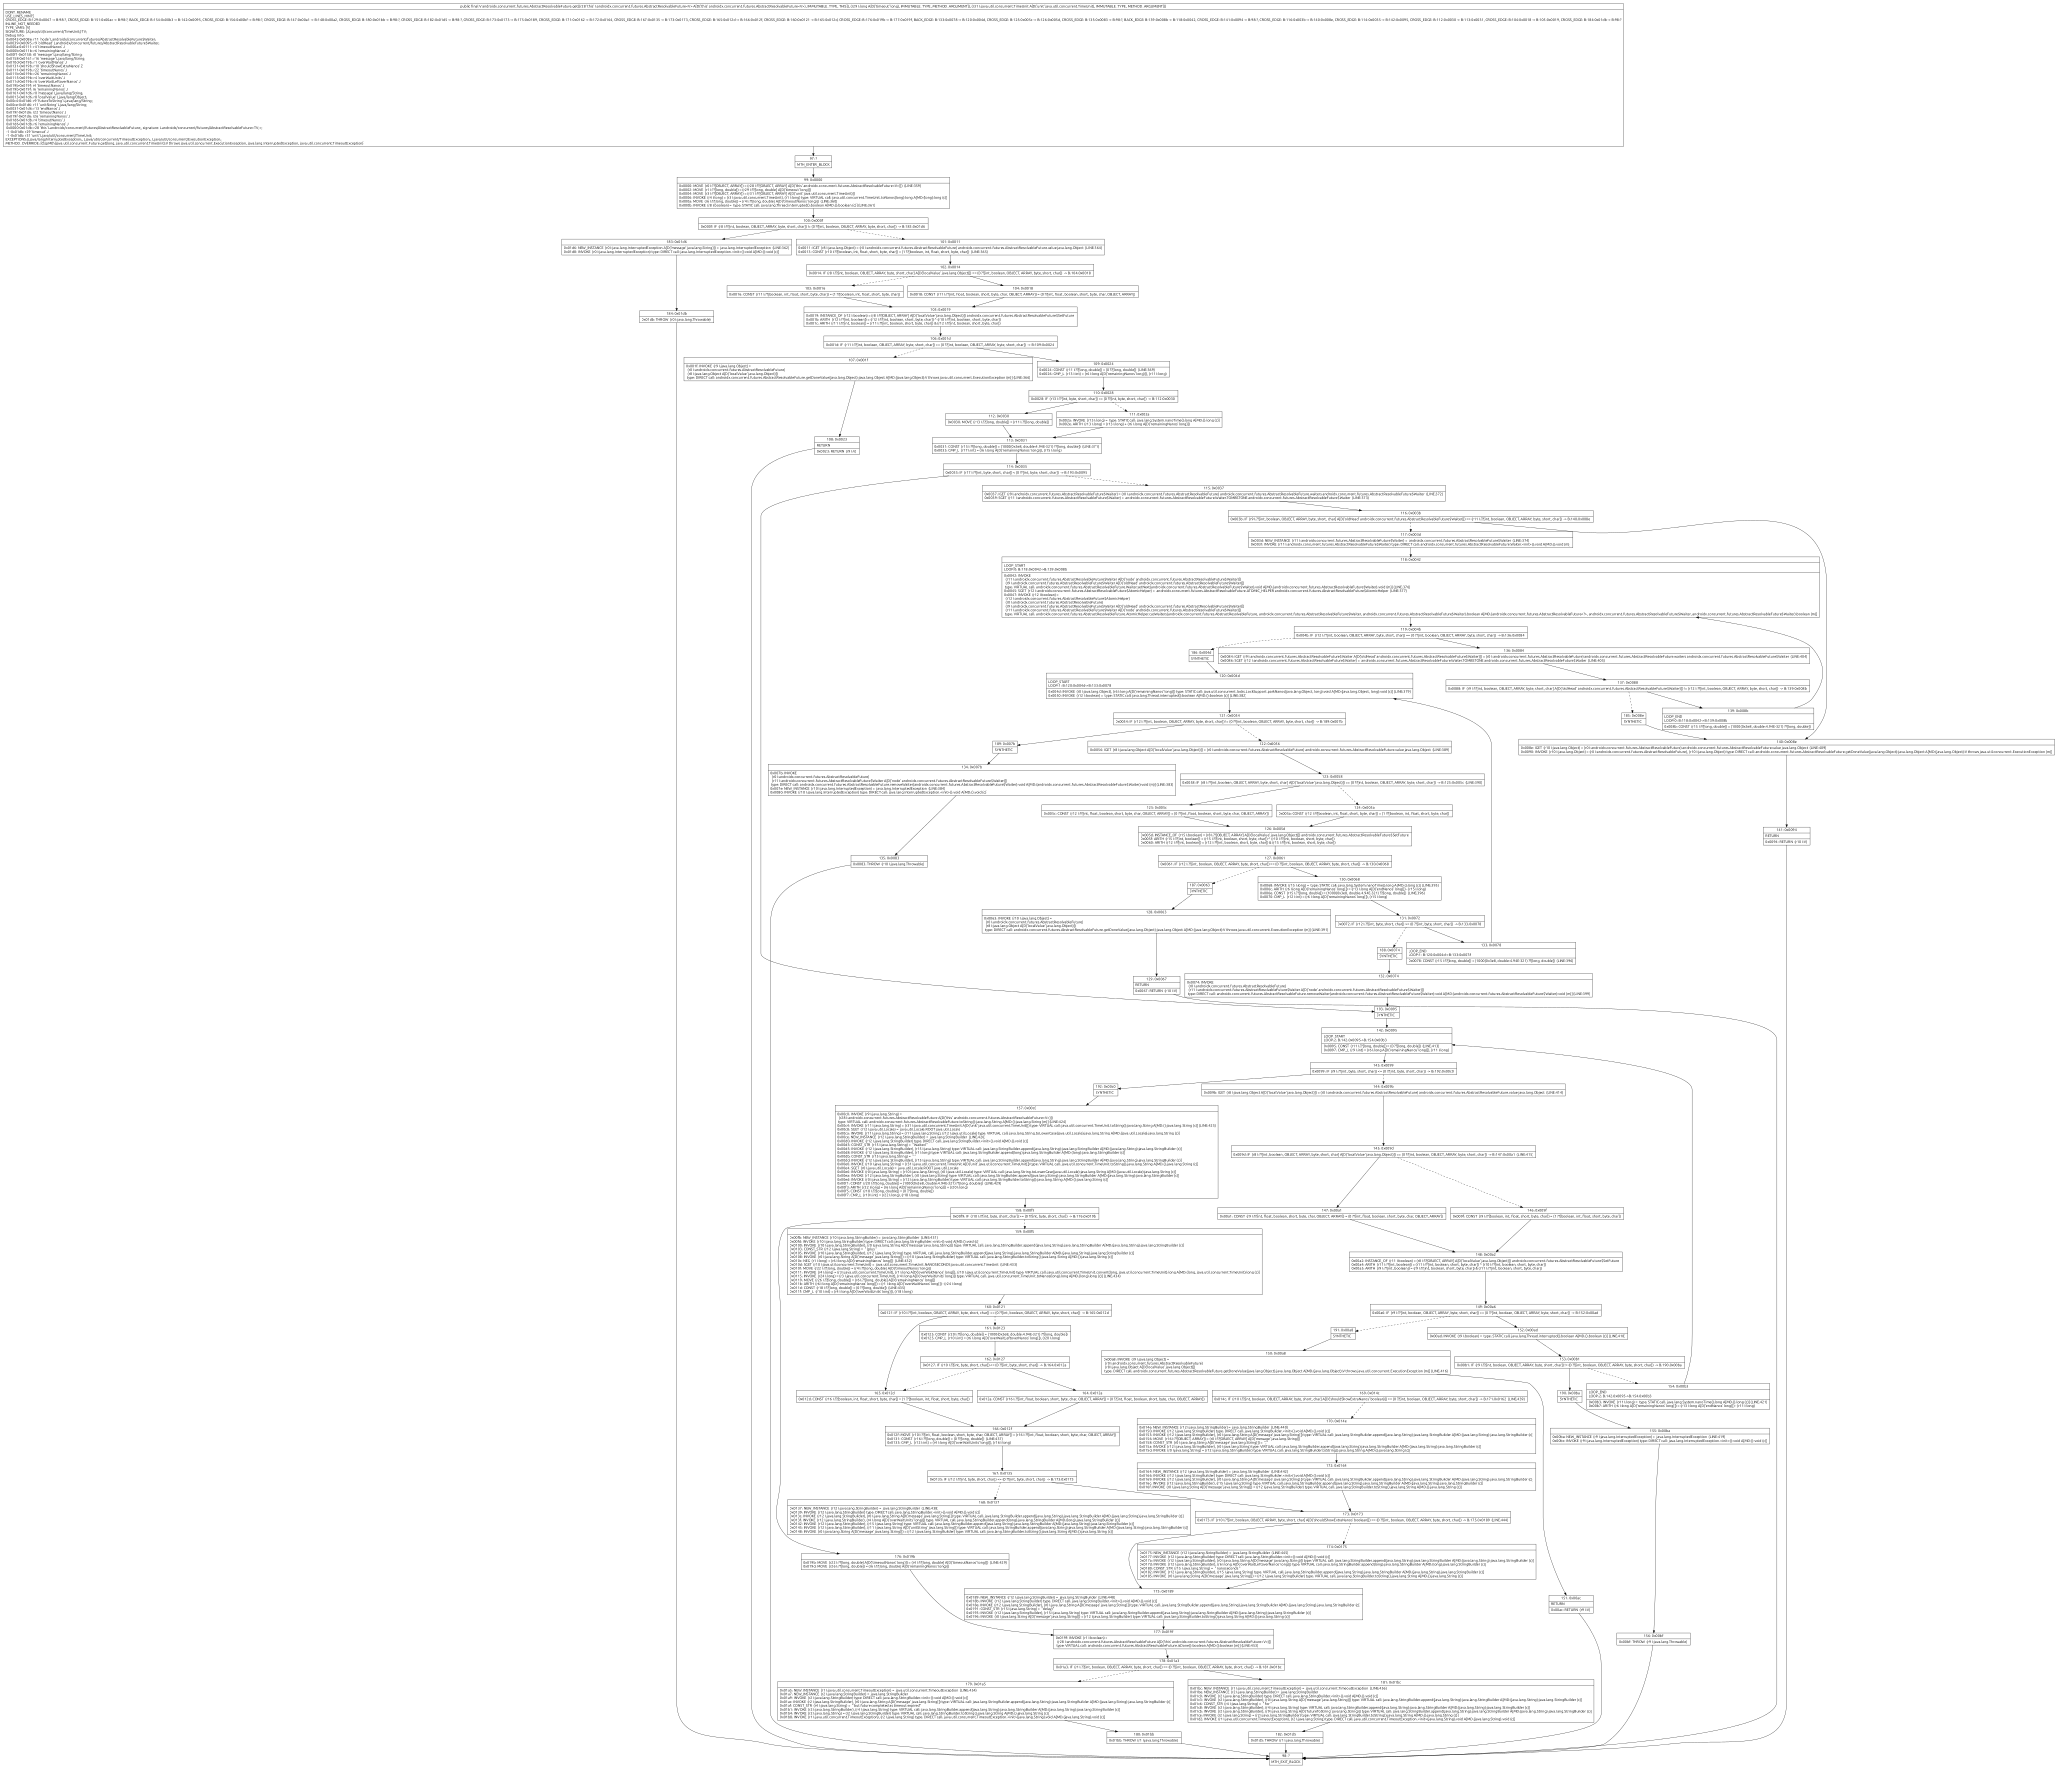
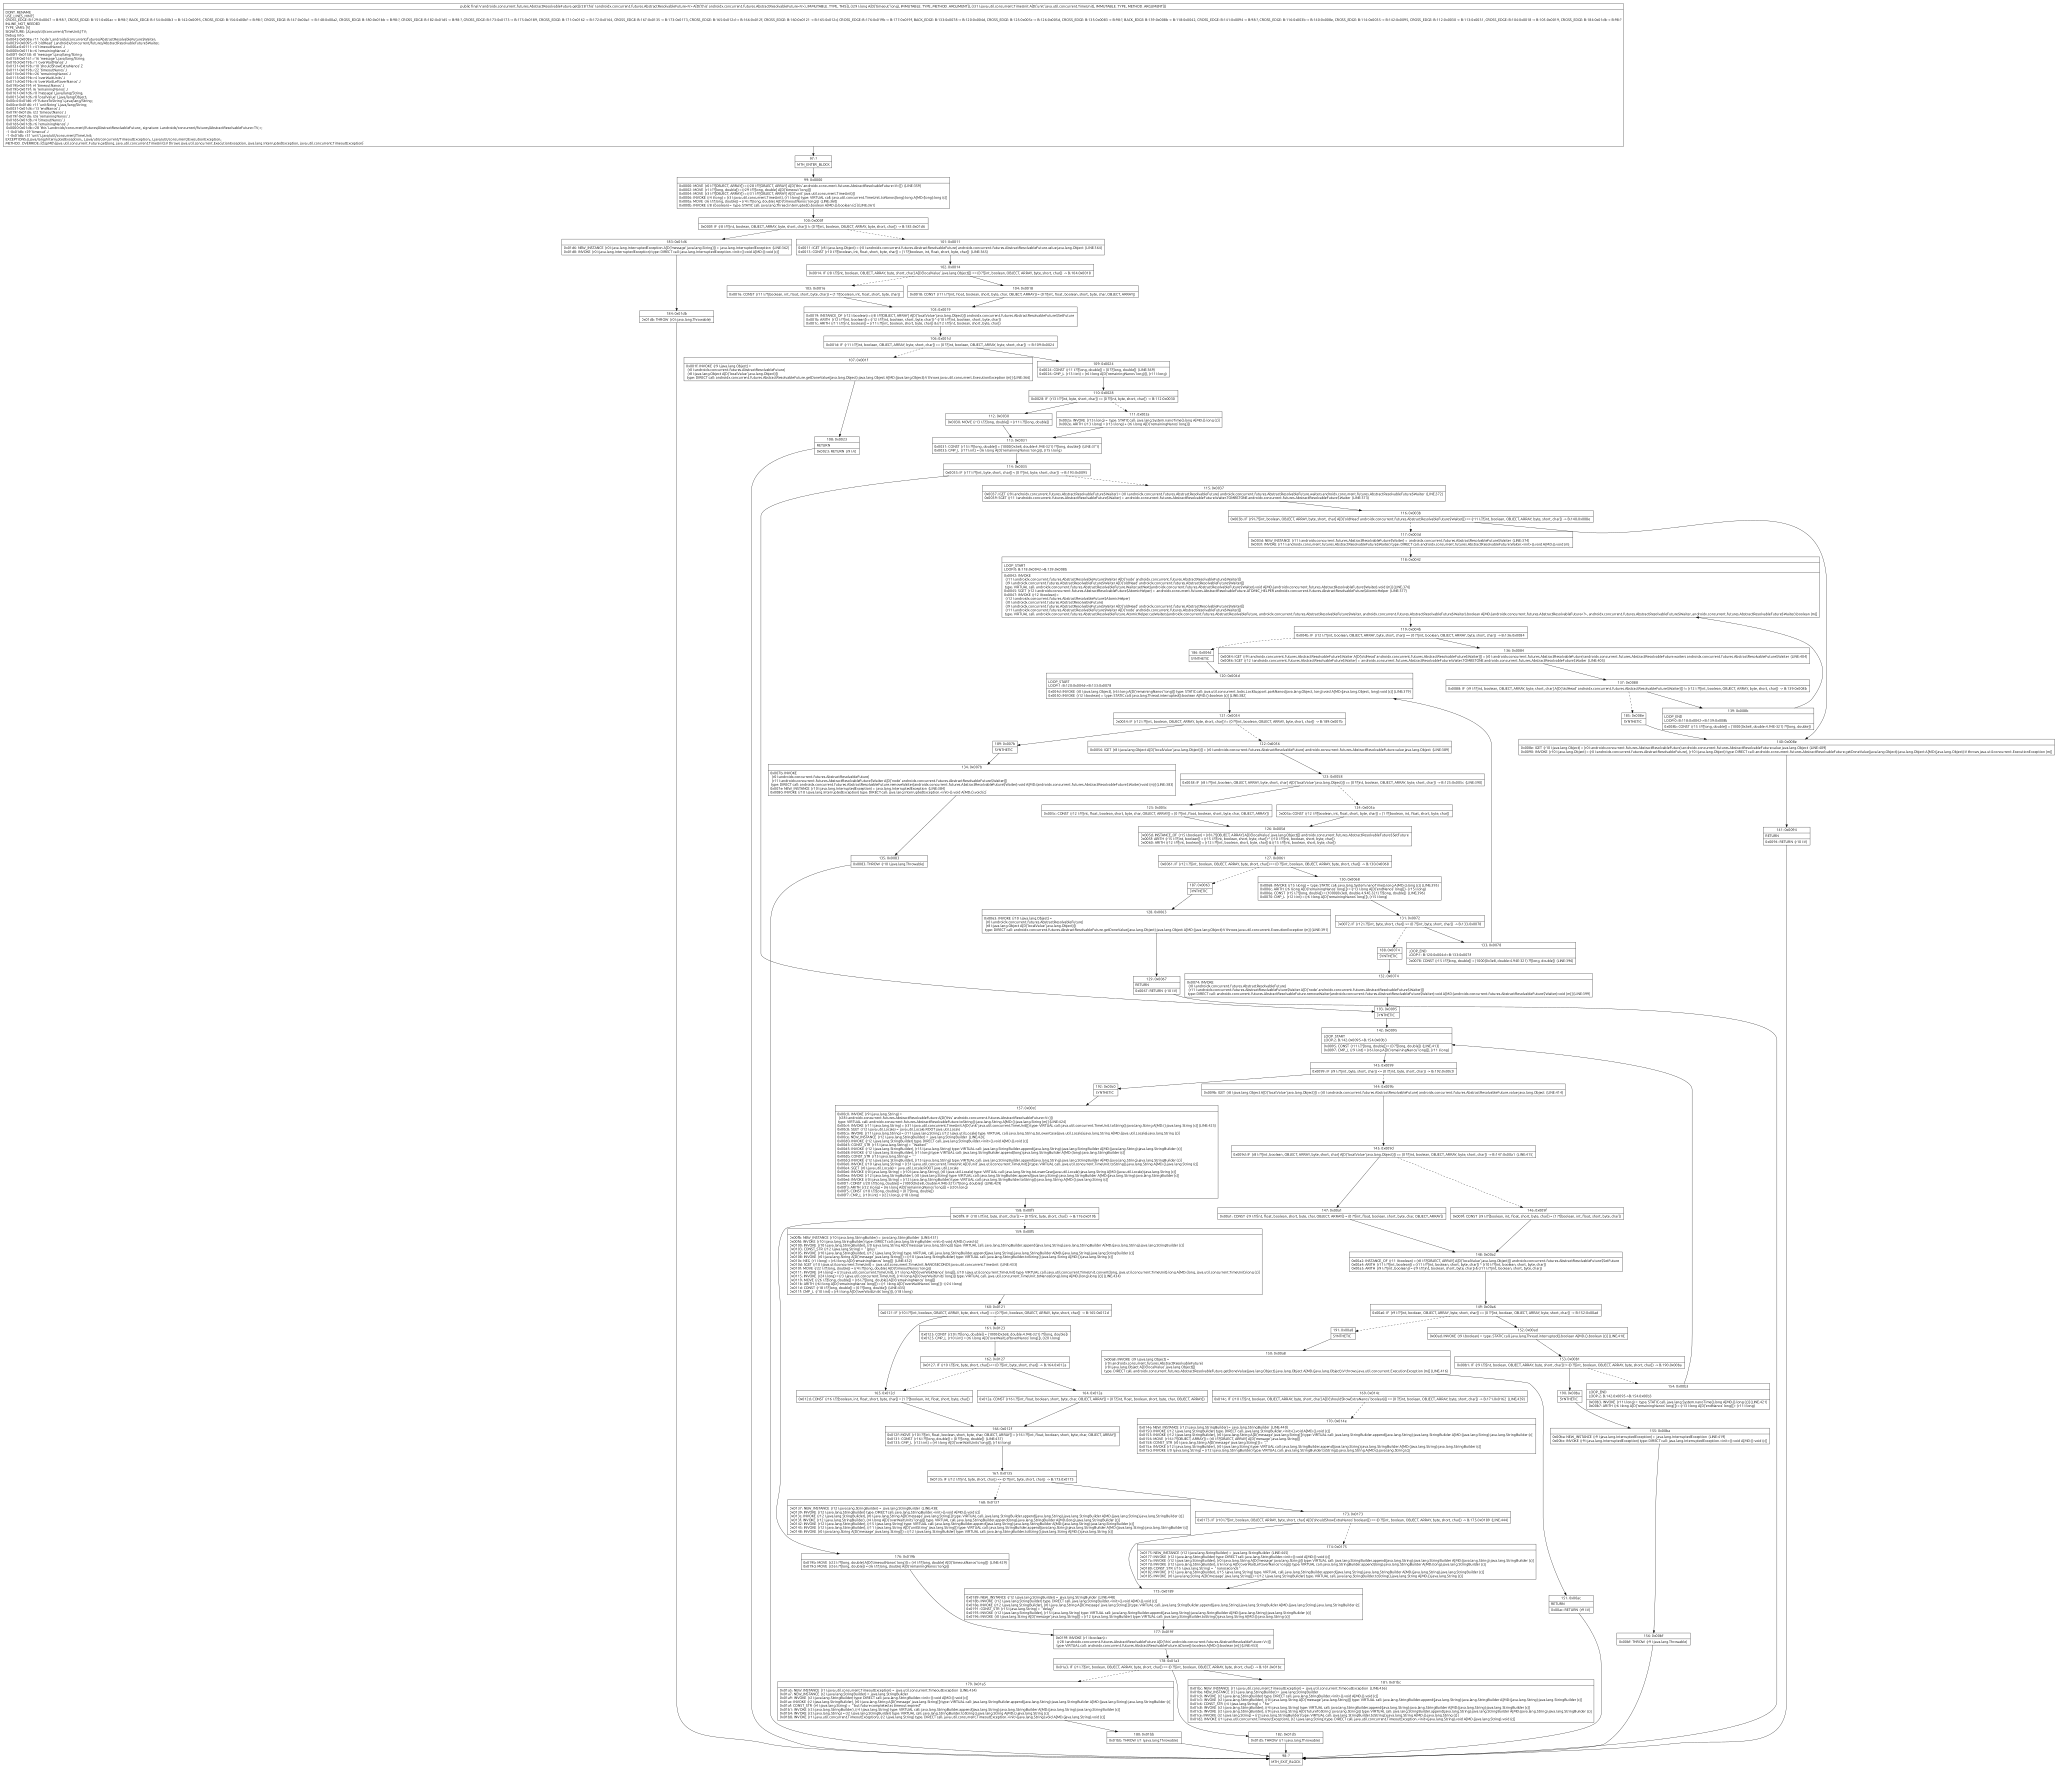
node "172: 0x0164": removed
edge "181: 0x01bc" -> "182: 0x01d5": now "178: 0x01a3" -> "182: 0x01d5"
